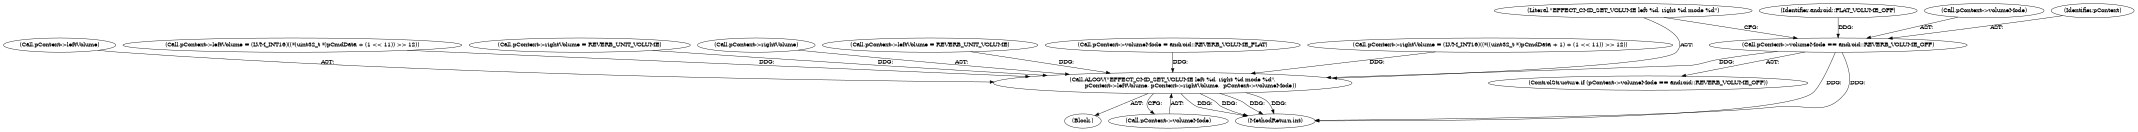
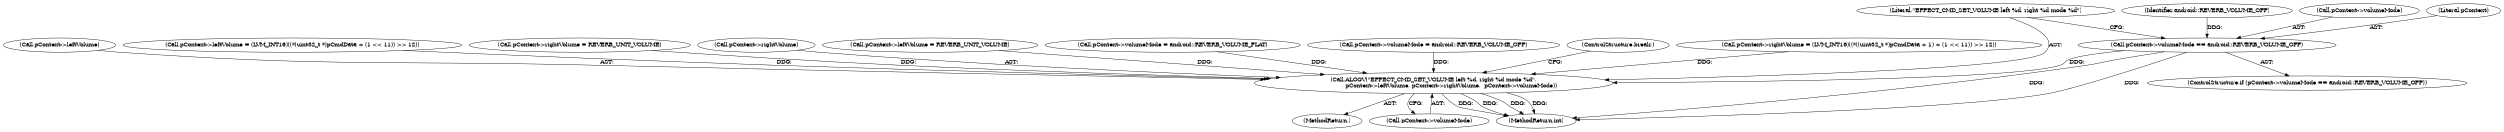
node "(Identifier,android::FLAT_VOLUME_OFF)": label "(Identifier,android::FLAT_VOLUME_OFF)" -> "(Identifier,android::REVERB_VOLUME_OFF)"
node "(Identifier,pContext)": label "(Identifier,pContext)" -> "(Literal,pContext)"
node "(Call,pContext->volumeMode = android::REVERB_VOLUME_OFF)": added
node "(ControlStructure,break;)": added
node "(Block,)": label "(Block,)" -> "(MethodReturn,)"
